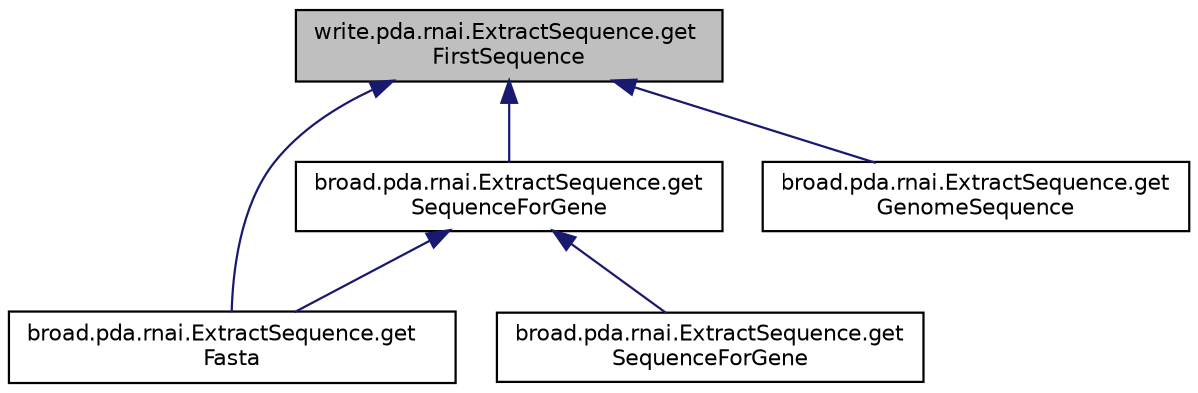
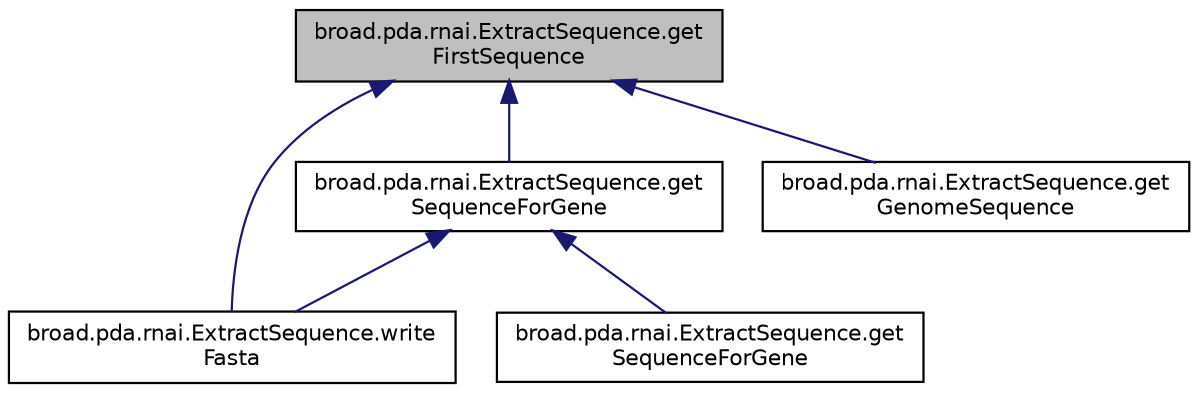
node "write.pda.rnai.ExtractSequence.get FirstSequence": label "write.pda.rnai.ExtractSequence.get FirstSequence" -> "broad.pda.rnai.ExtractSequence.get FirstSequence"
node "broad.pda.rnai.ExtractSequence.get Fasta": label "broad.pda.rnai.ExtractSequence.get Fasta" -> "broad.pda.rnai.ExtractSequence.write Fasta"
